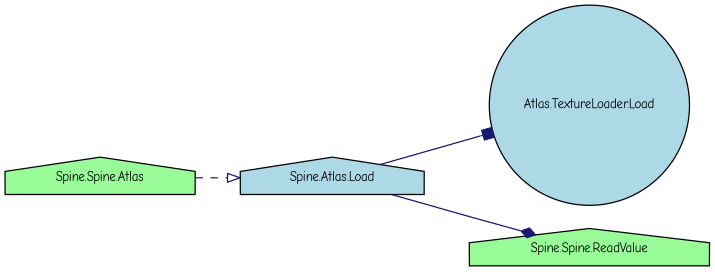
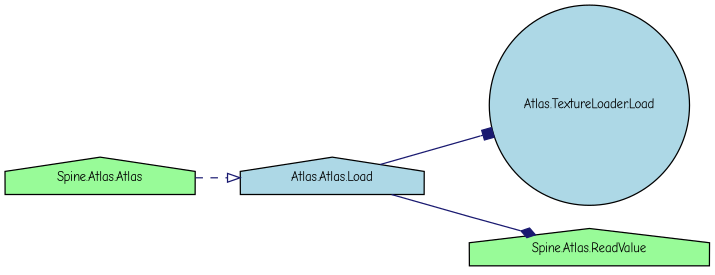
node "Spine.Spine.Atlas": label "Spine.Spine.Atlas" -> "Spine.Atlas.Atlas"
node "Spine.Atlas.Load": label "Spine.Atlas.Load" -> "Atlas.Atlas.Load"
node "Spine.Spine.ReadValue": label "Spine.Spine.ReadValue" -> "Spine.Atlas.ReadValue"
